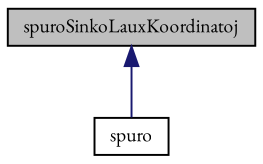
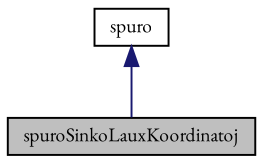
edge "spuro" -> "spuroSinkoLauxKoordinatoj": reversed
